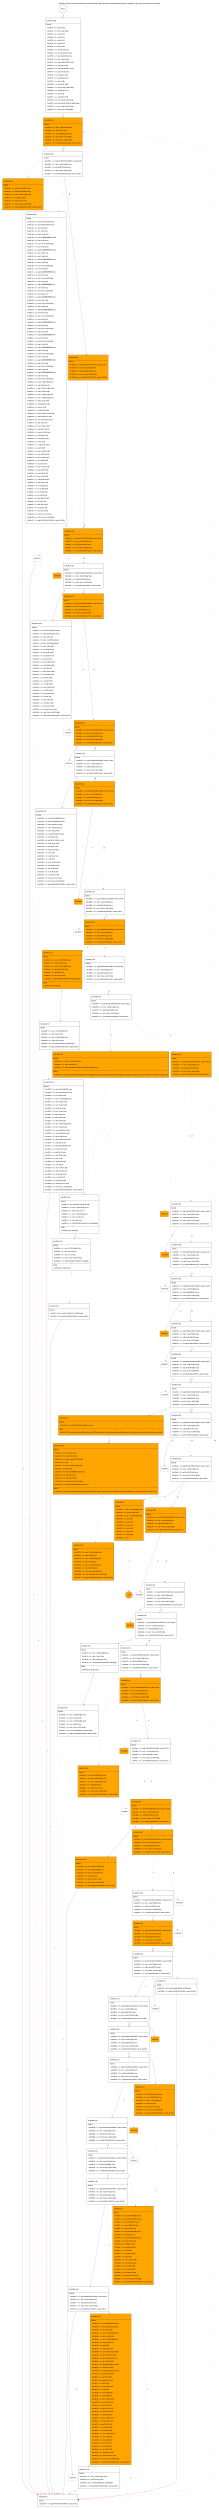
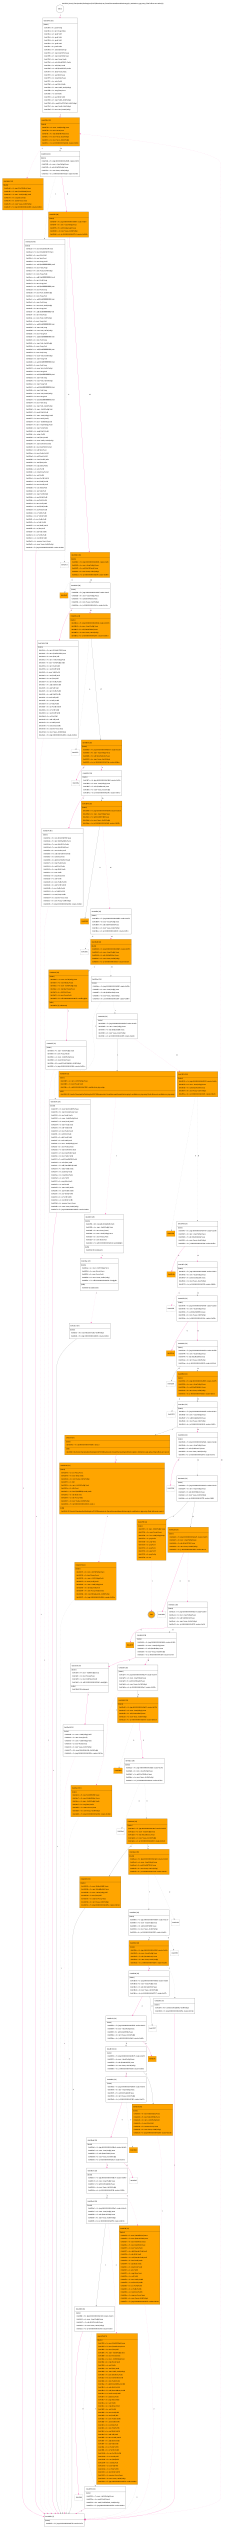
node "0x4019b0 [28]": fillcolor white -> orange
edge "0x4027c3" -> "0x40285e [5]": now "0x401ca8 [366]" -> "0x40285e [5]"
